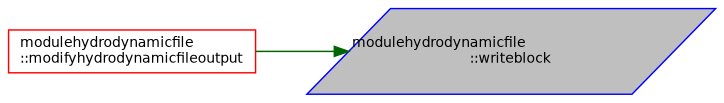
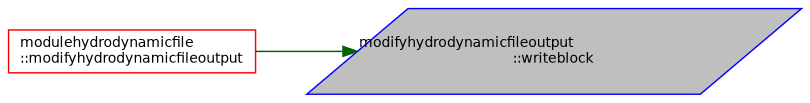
node "modulehydrodynamicfile ::writeblock": label "modulehydrodynamicfile ::writeblock" -> "modifyhydrodynamicfileoutput ::writeblock"
